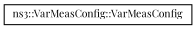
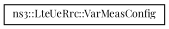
node "ns3::VarMeasConfig::VarMeasConfig": label "ns3::VarMeasConfig::VarMeasConfig" -> "ns3::LteUeRrc::VarMeasConfig"
